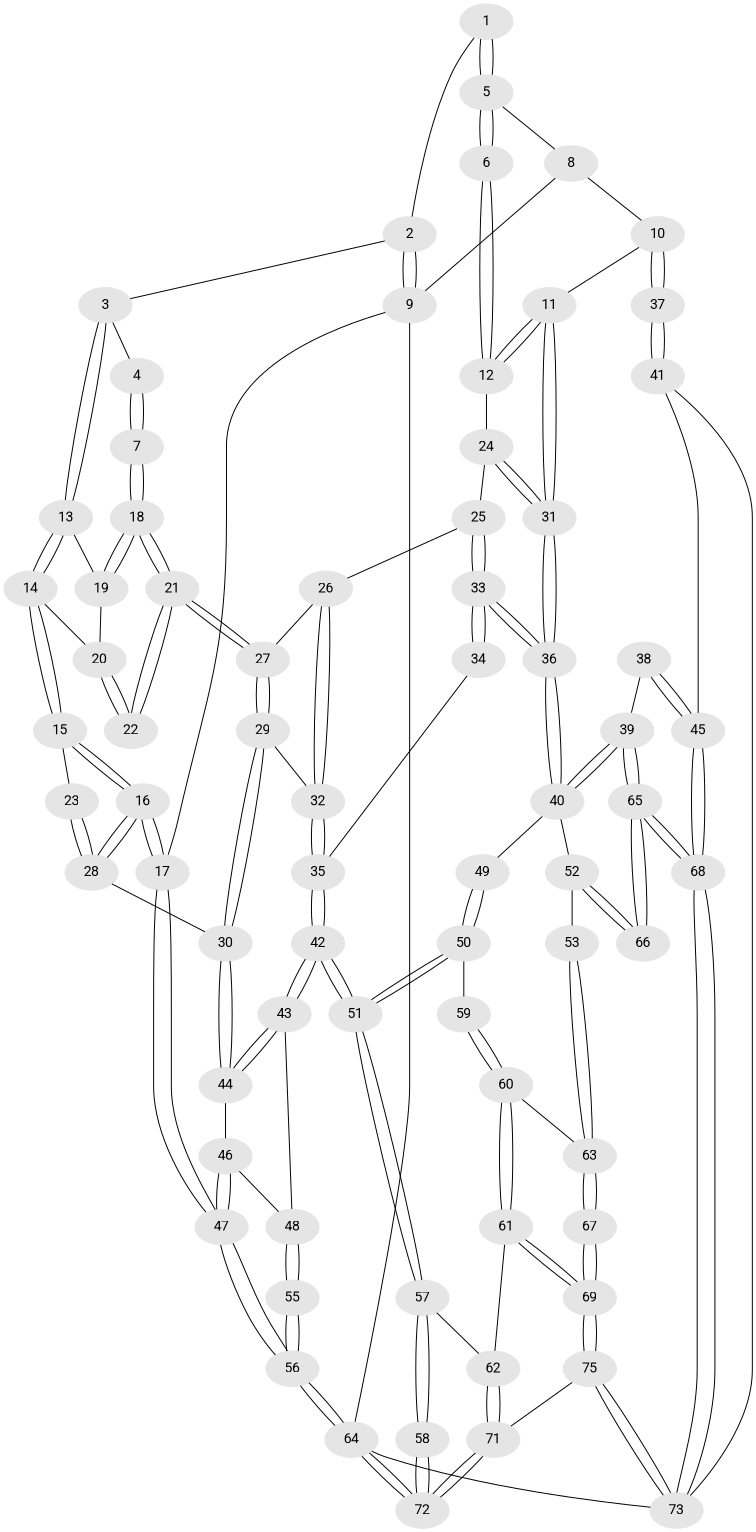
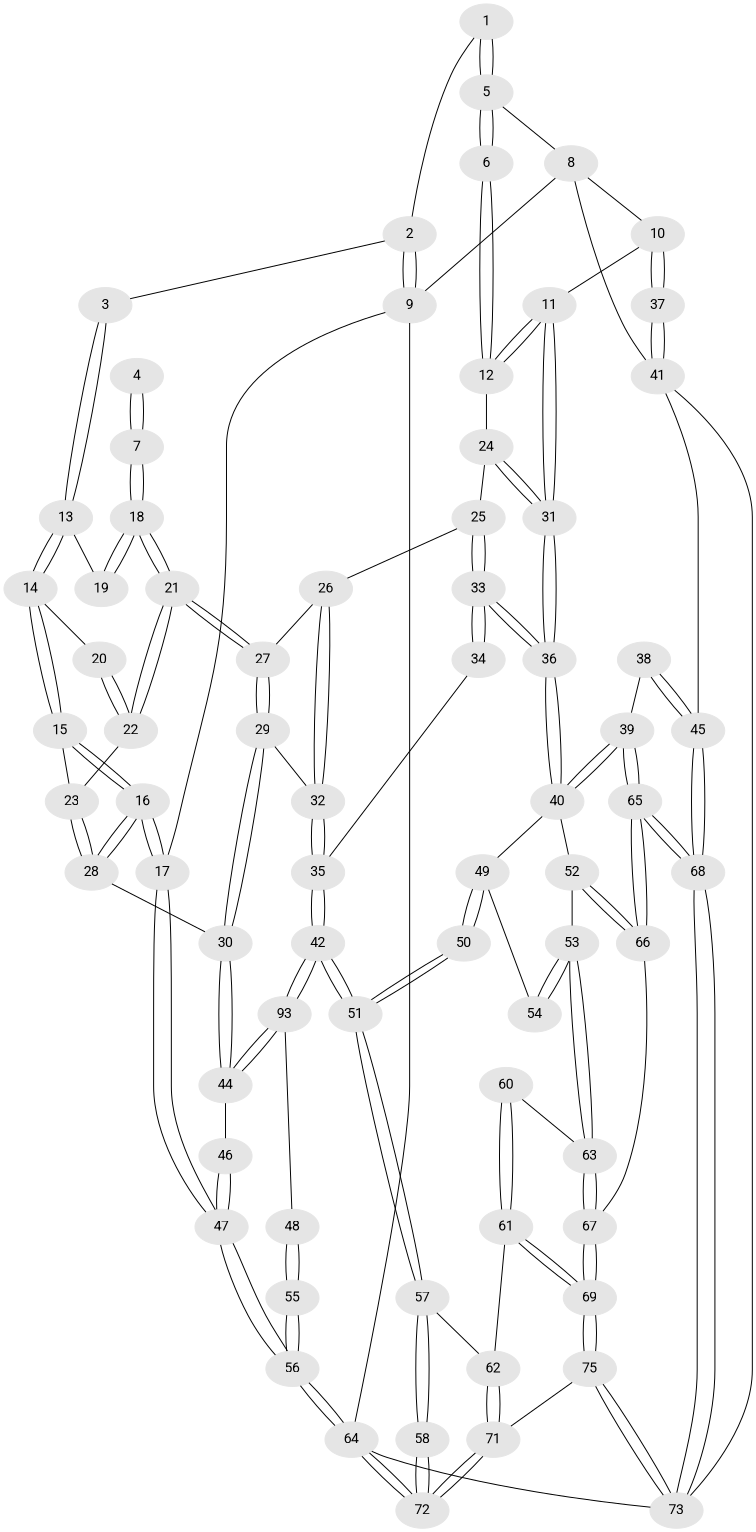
edge "8" -- "41": added
edge "3" -- "4": removed
edge "19" -- "20": removed
edge "22" -- "23": added
node "43": label "43" -> "93"
node "59": removed
node "54": added
edge "66" -- "67": added
edge "46" -- "48": removed
